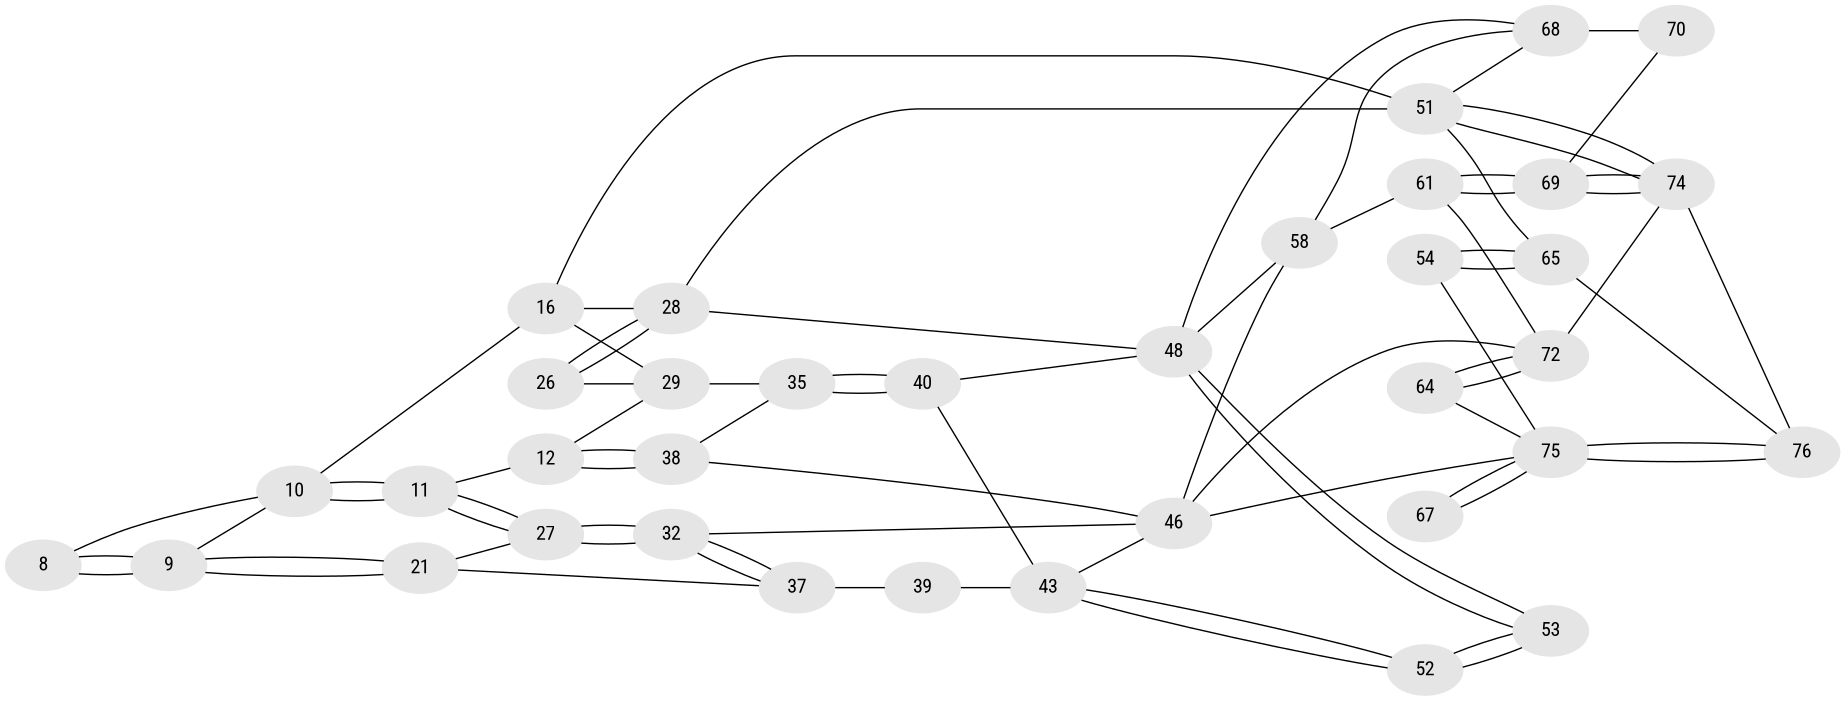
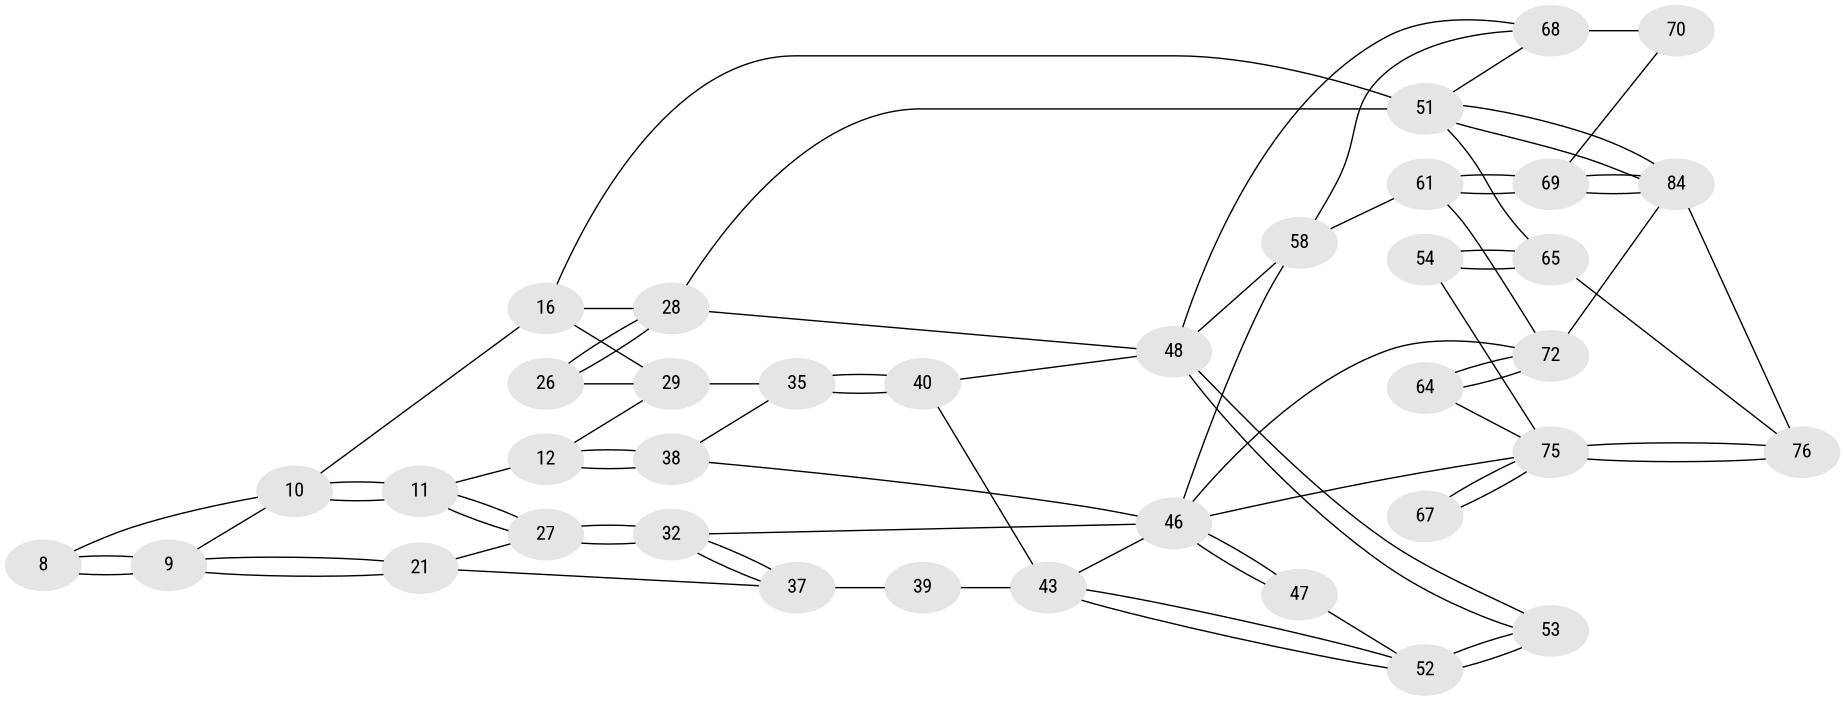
node "74": label "74" -> "84"
node "47": added
